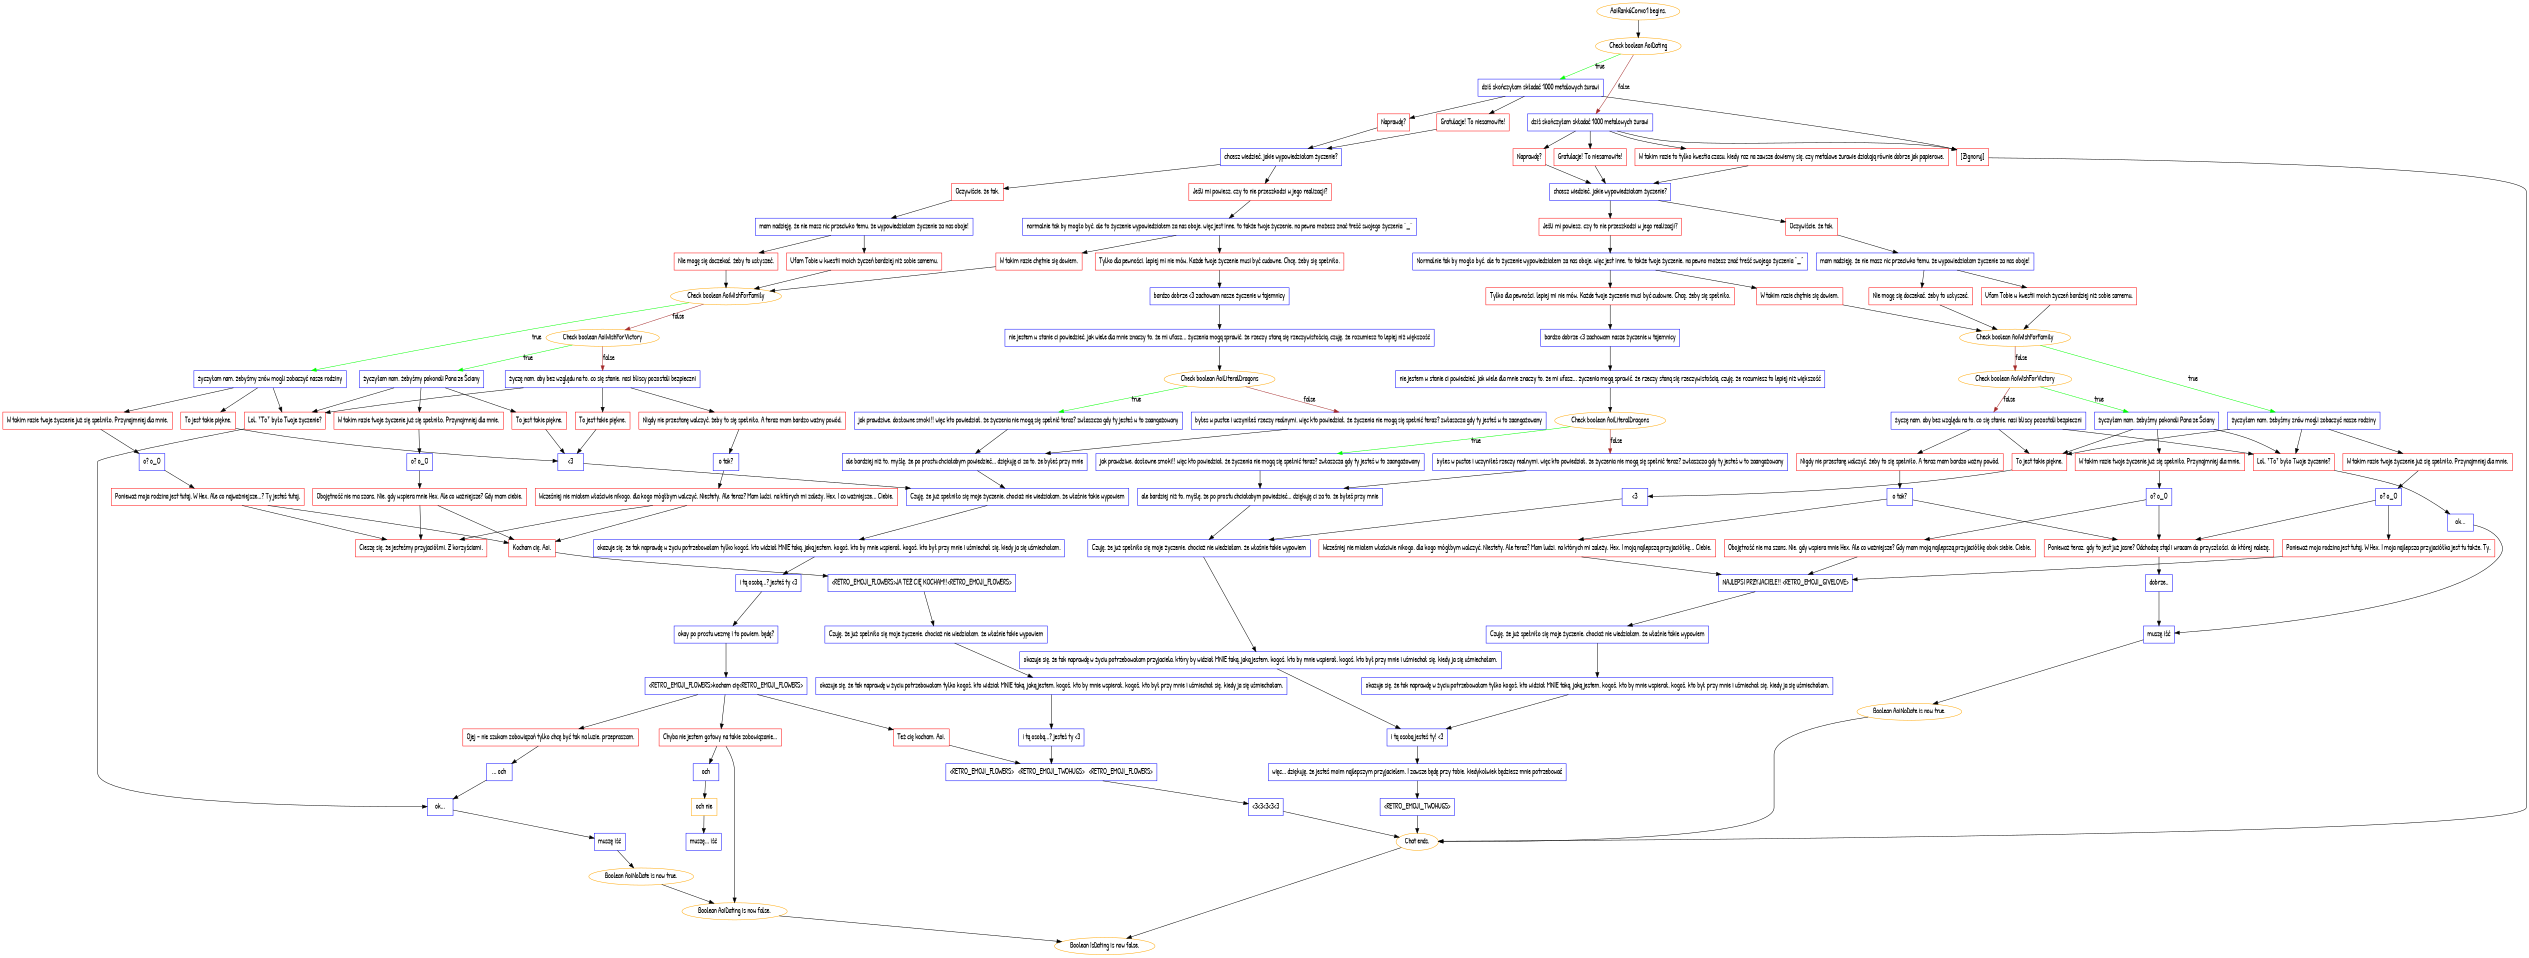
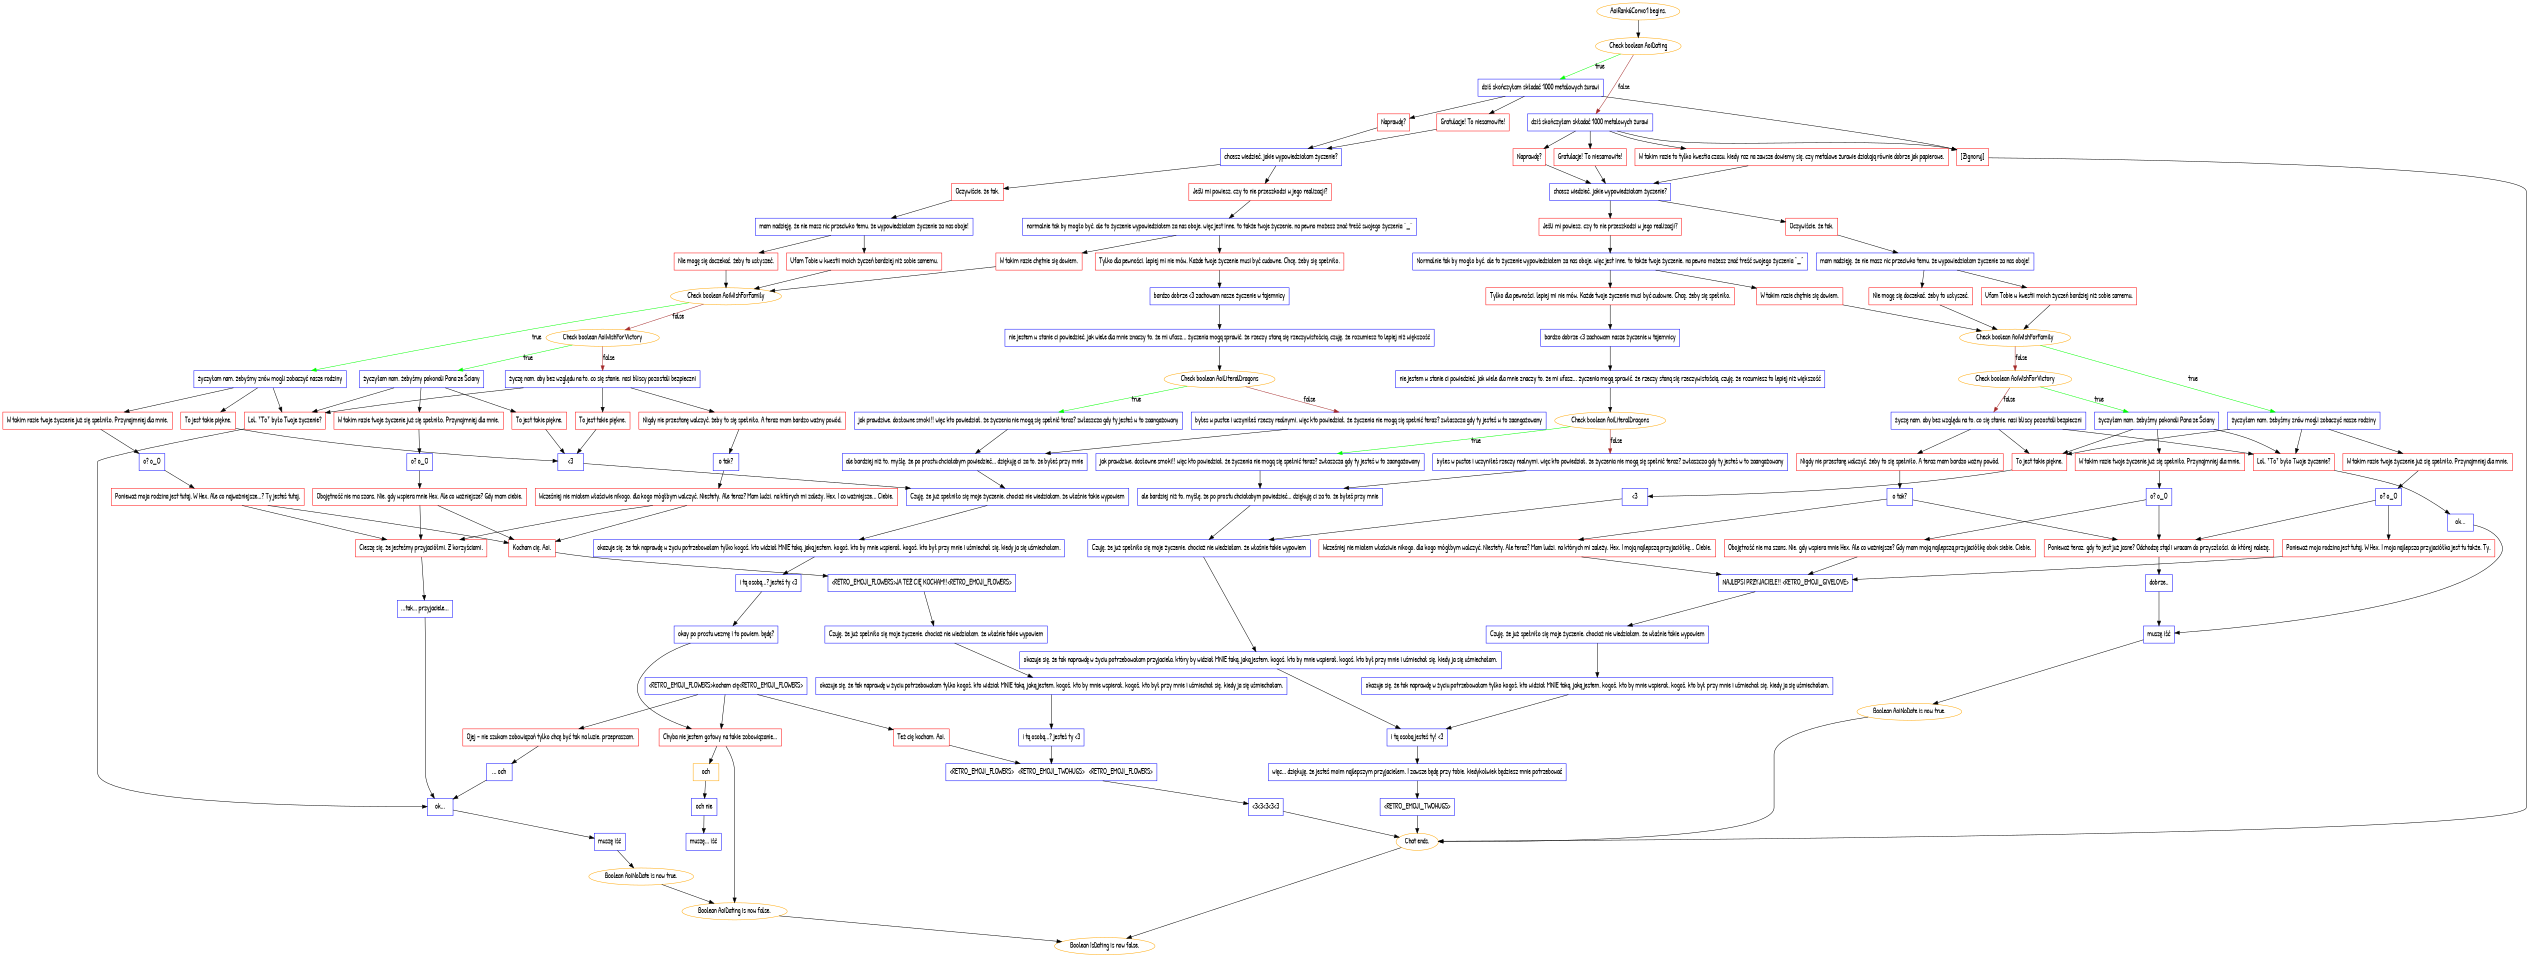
node "...tak... przyjaciele...": added
edge "okay po prostu wezmę i to powiem, będę?" -> "<RETRO_EMOJI_FLOWERS>kocham cię<RETRO_EMOJI_FLOWERS>": now "okay po prostu wezmę i to powiem, będę?" -> "Chyba nie jestem gotowy na takie zobowiązanie..."
node "och": color blue -> orange
node "och nie": color orange -> blue
